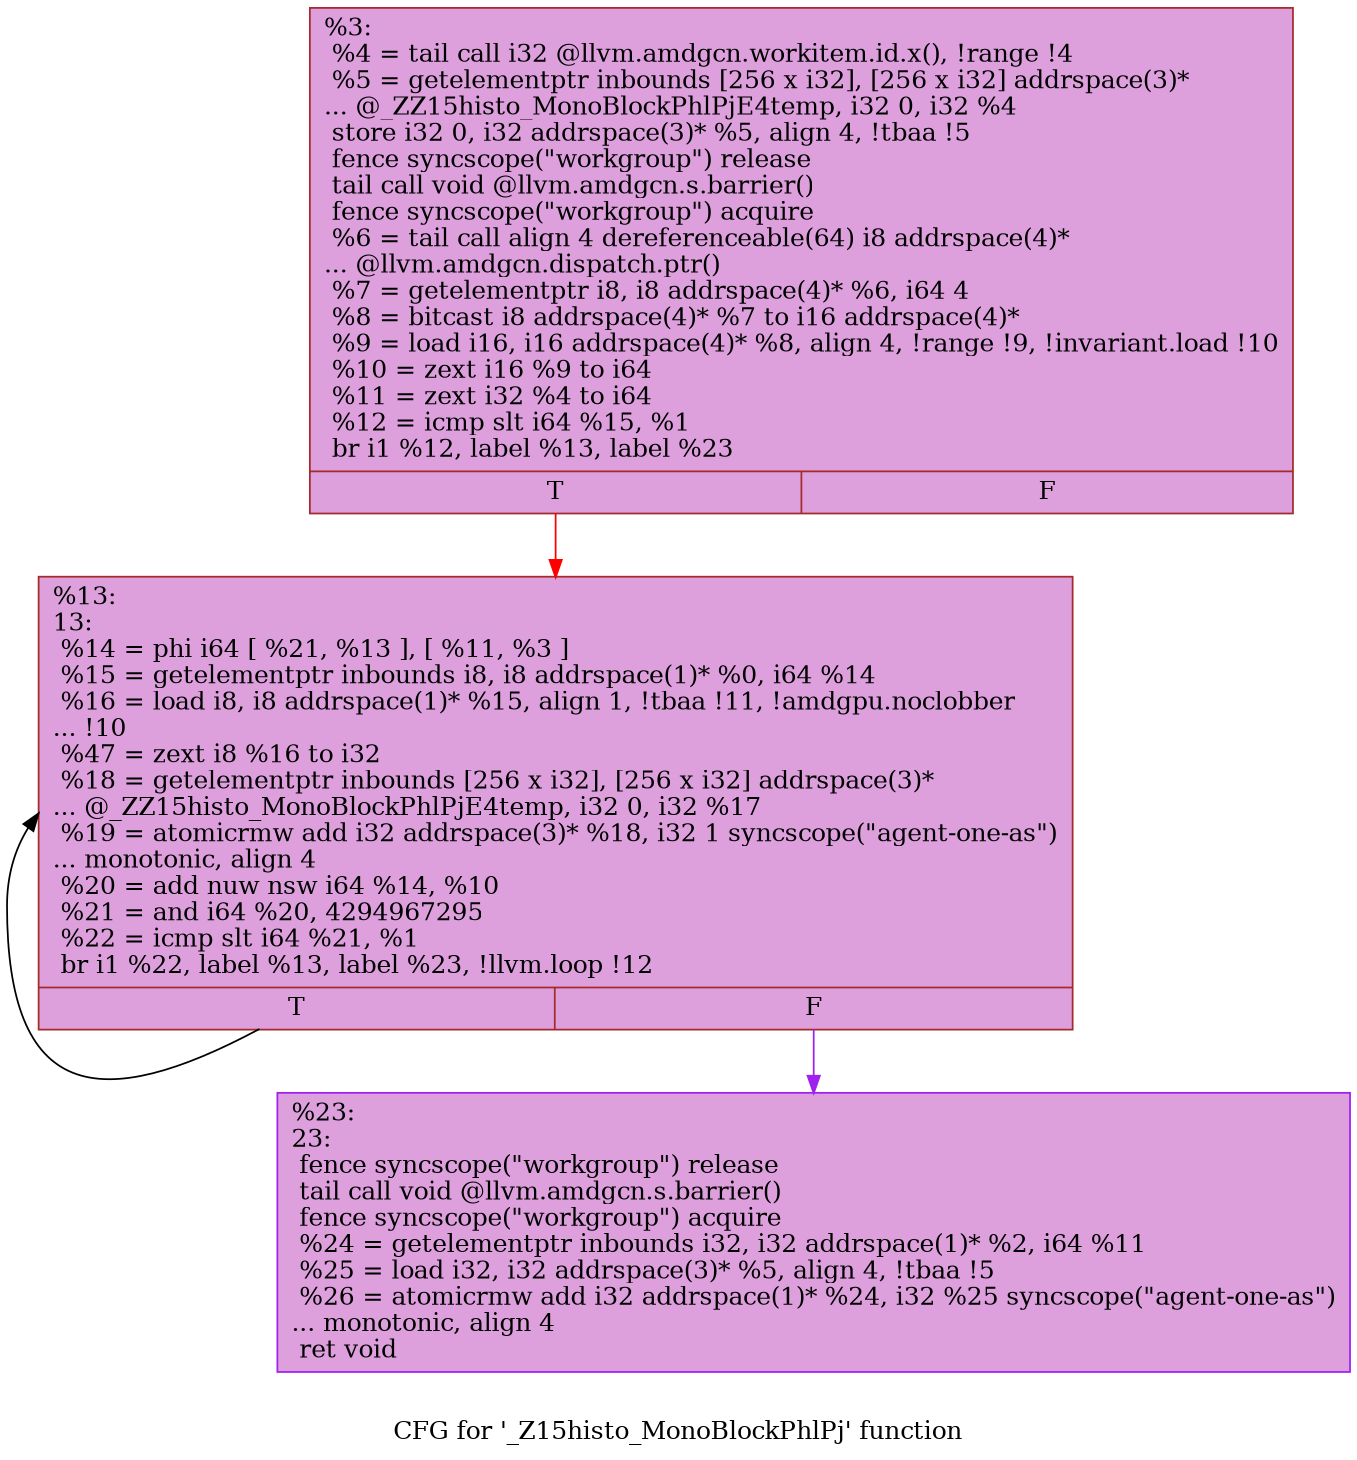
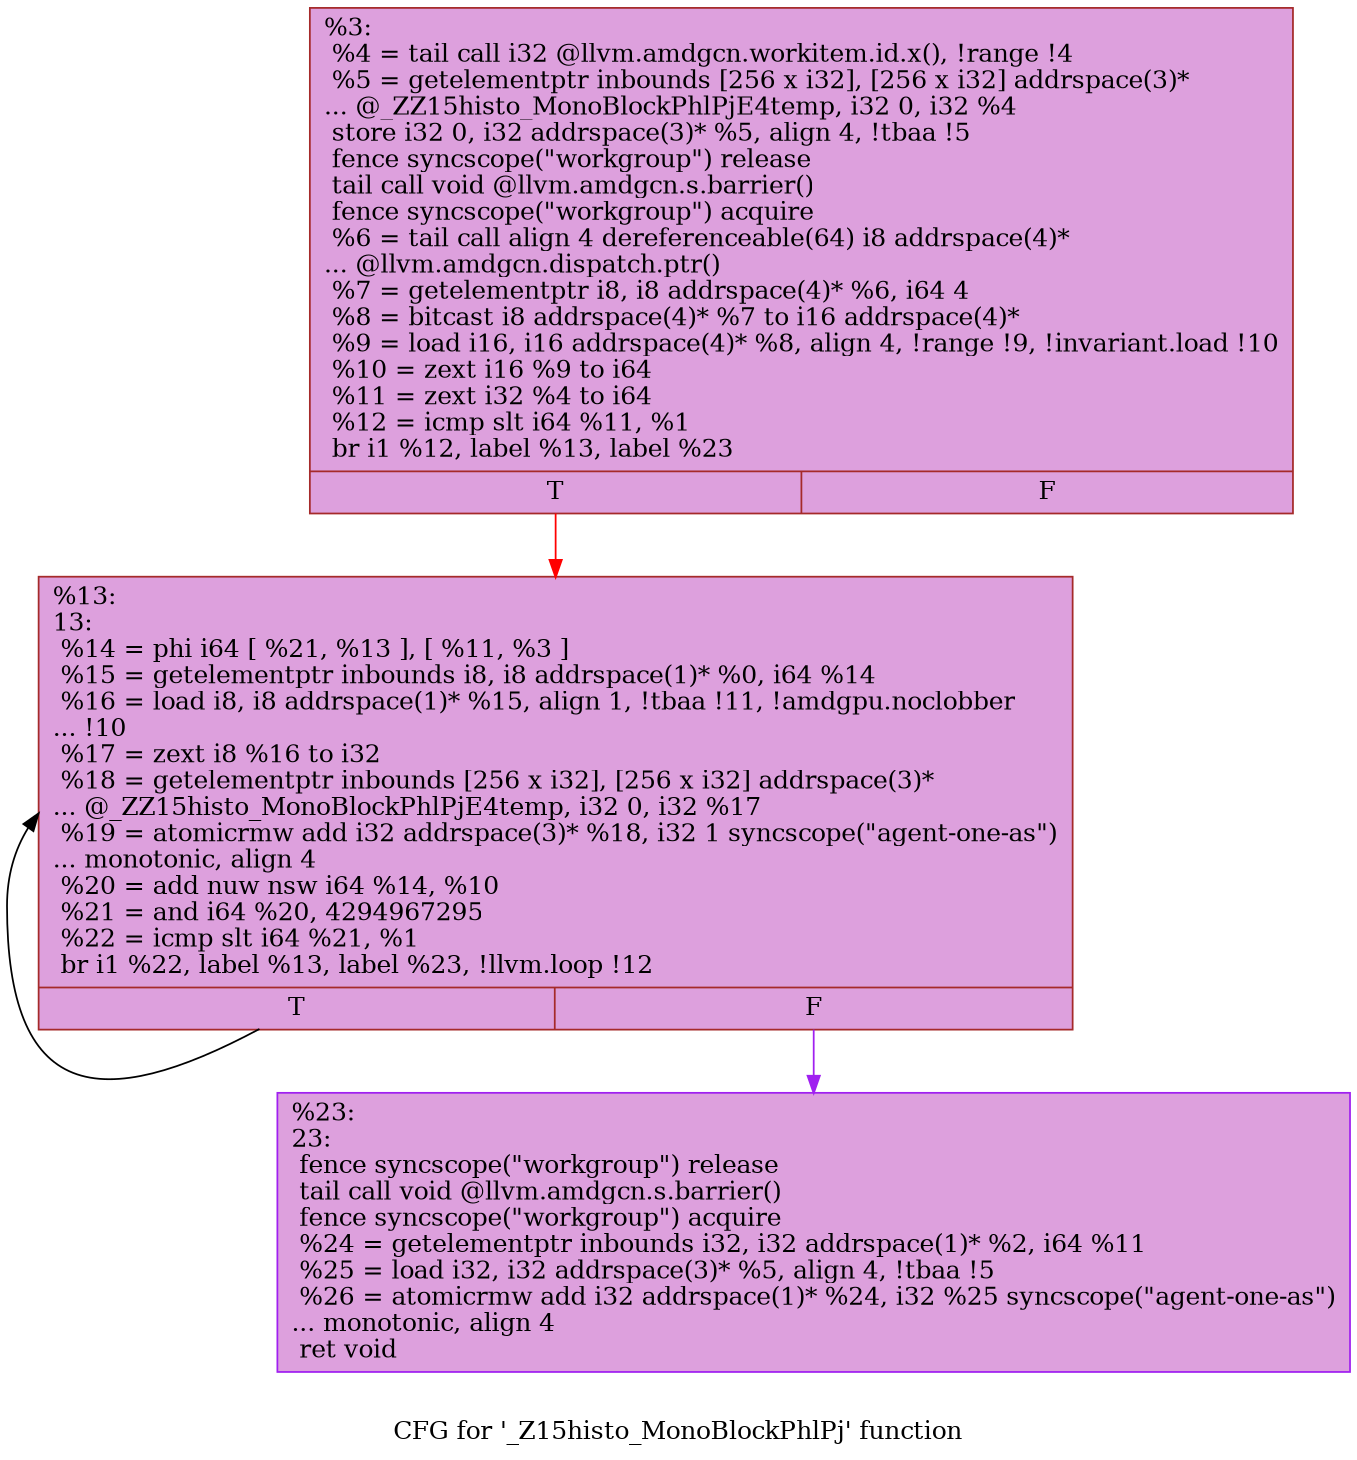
node "%3:": text "%12 = icmp slt i64 %15, %1" -> "%12 = icmp slt i64 %11, %1"
node "%13:": text "%47 = zext i8 %16 to i32" -> "%17 = zext i8 %16 to i32"
